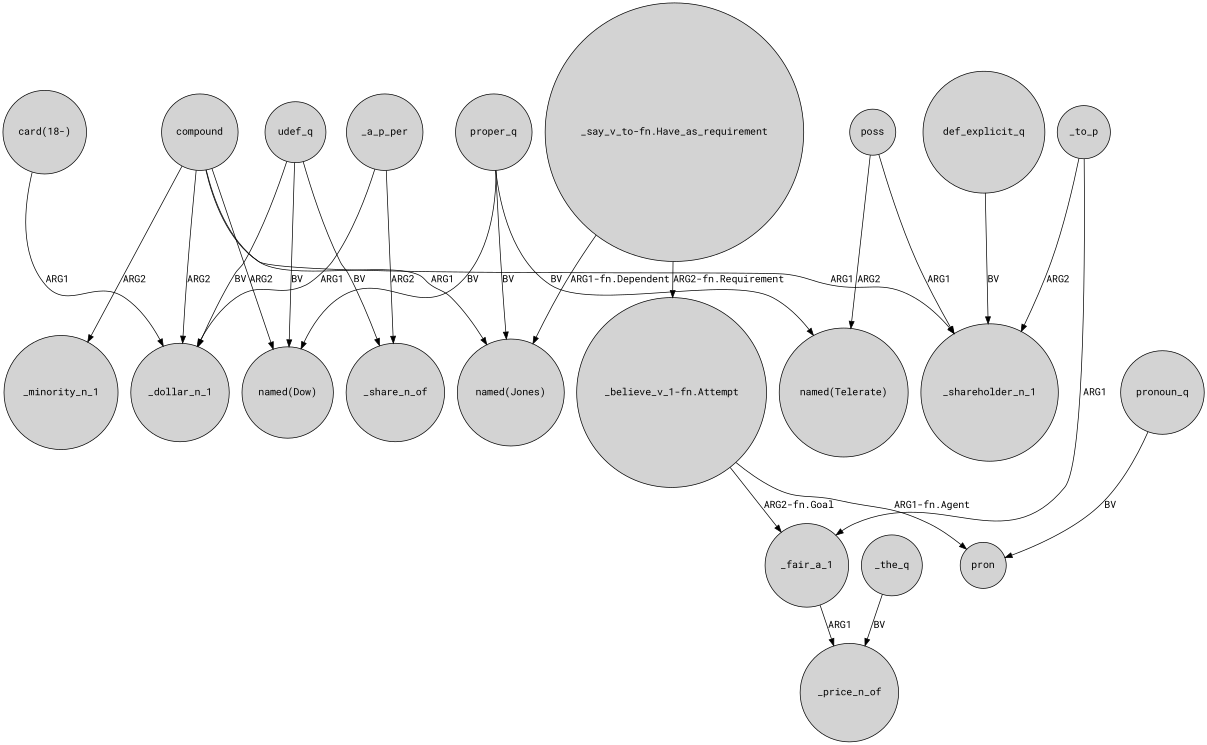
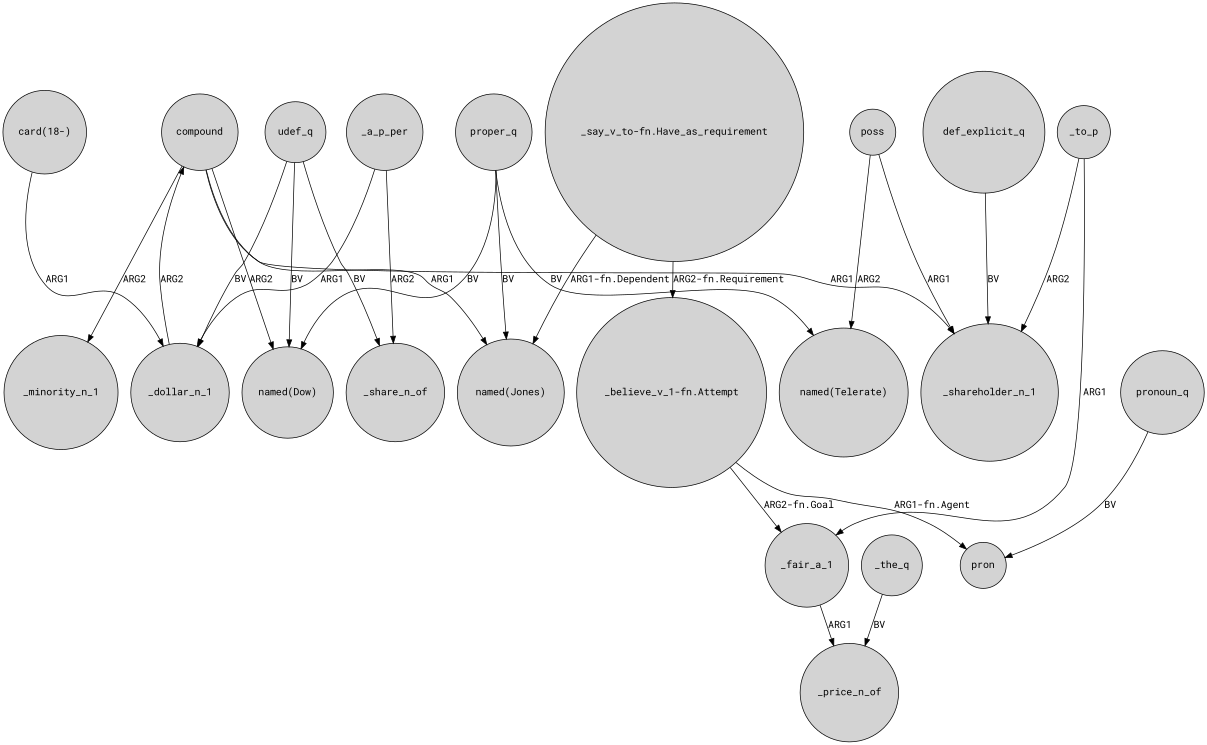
edge "compound" -> "_dollar_n_1": reversed
